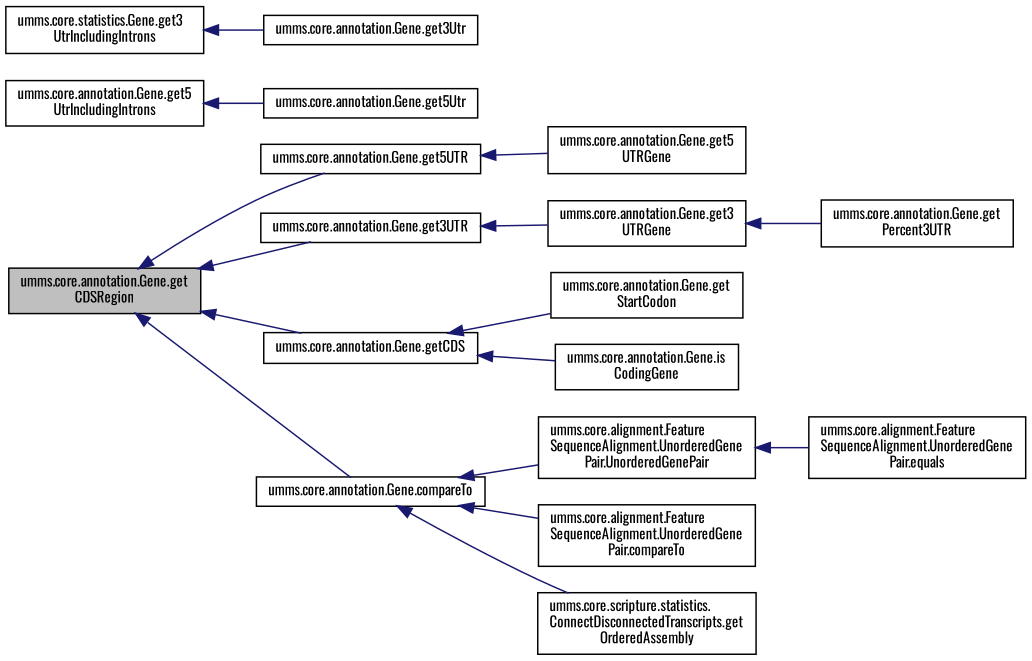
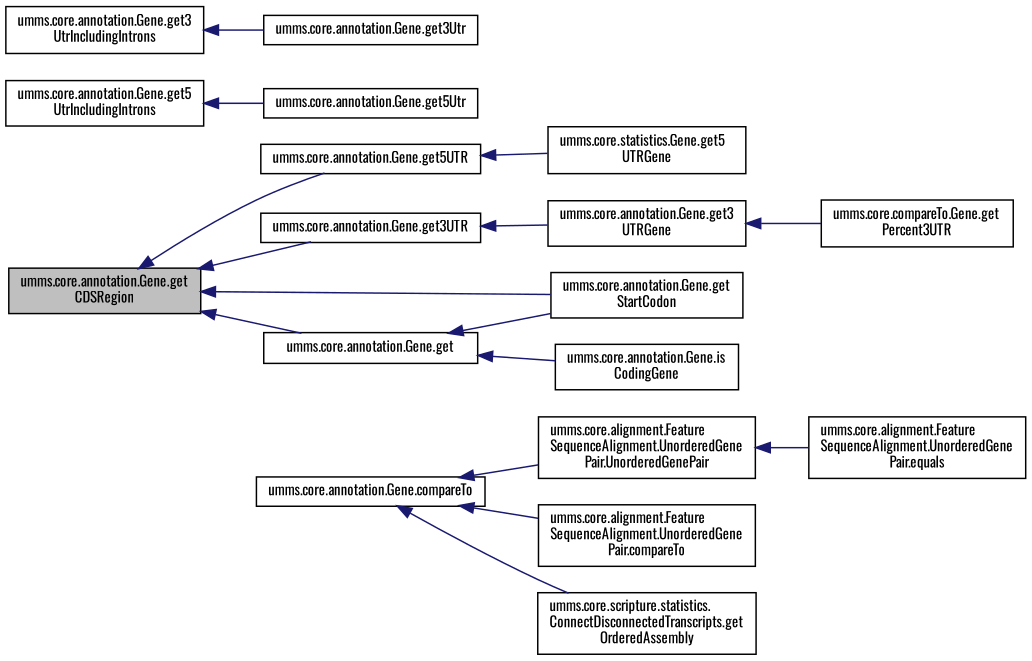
node "umms.core.statistics.Gene.get3 UtrIncludingIntrons": label "umms.core.statistics.Gene.get3 UtrIncludingIntrons" -> "umms.core.annotation.Gene.get3 UtrIncludingIntrons"
node "umms.core.annotation.Gene.get5 UTRGene": label "umms.core.annotation.Gene.get5 UTRGene" -> "umms.core.statistics.Gene.get5 UTRGene"
node "umms.core.annotation.Gene.get Percent3UTR": label "umms.core.annotation.Gene.get Percent3UTR" -> "umms.core.compareTo.Gene.get Percent3UTR"
node "umms.core.annotation.Gene.getCDS": label "umms.core.annotation.Gene.getCDS" -> "umms.core.annotation.Gene.get"
edge "umms.core.annotation.Gene.compareTo" -> "umms.core.annotation.Gene.get CDSRegion": now "umms.core.annotation.Gene.get StartCodon" -> "umms.core.annotation.Gene.get CDSRegion"
